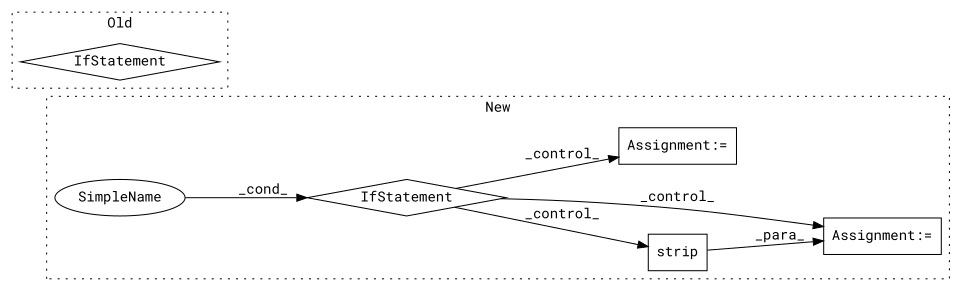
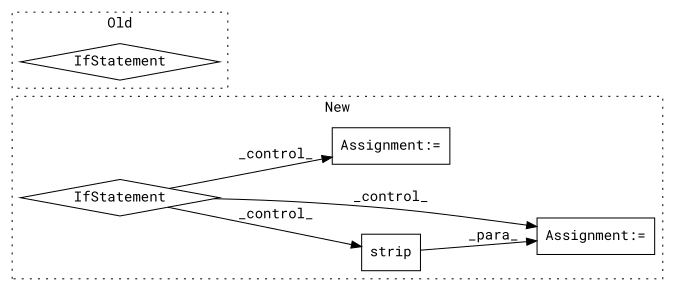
node "SimpleName": removed
